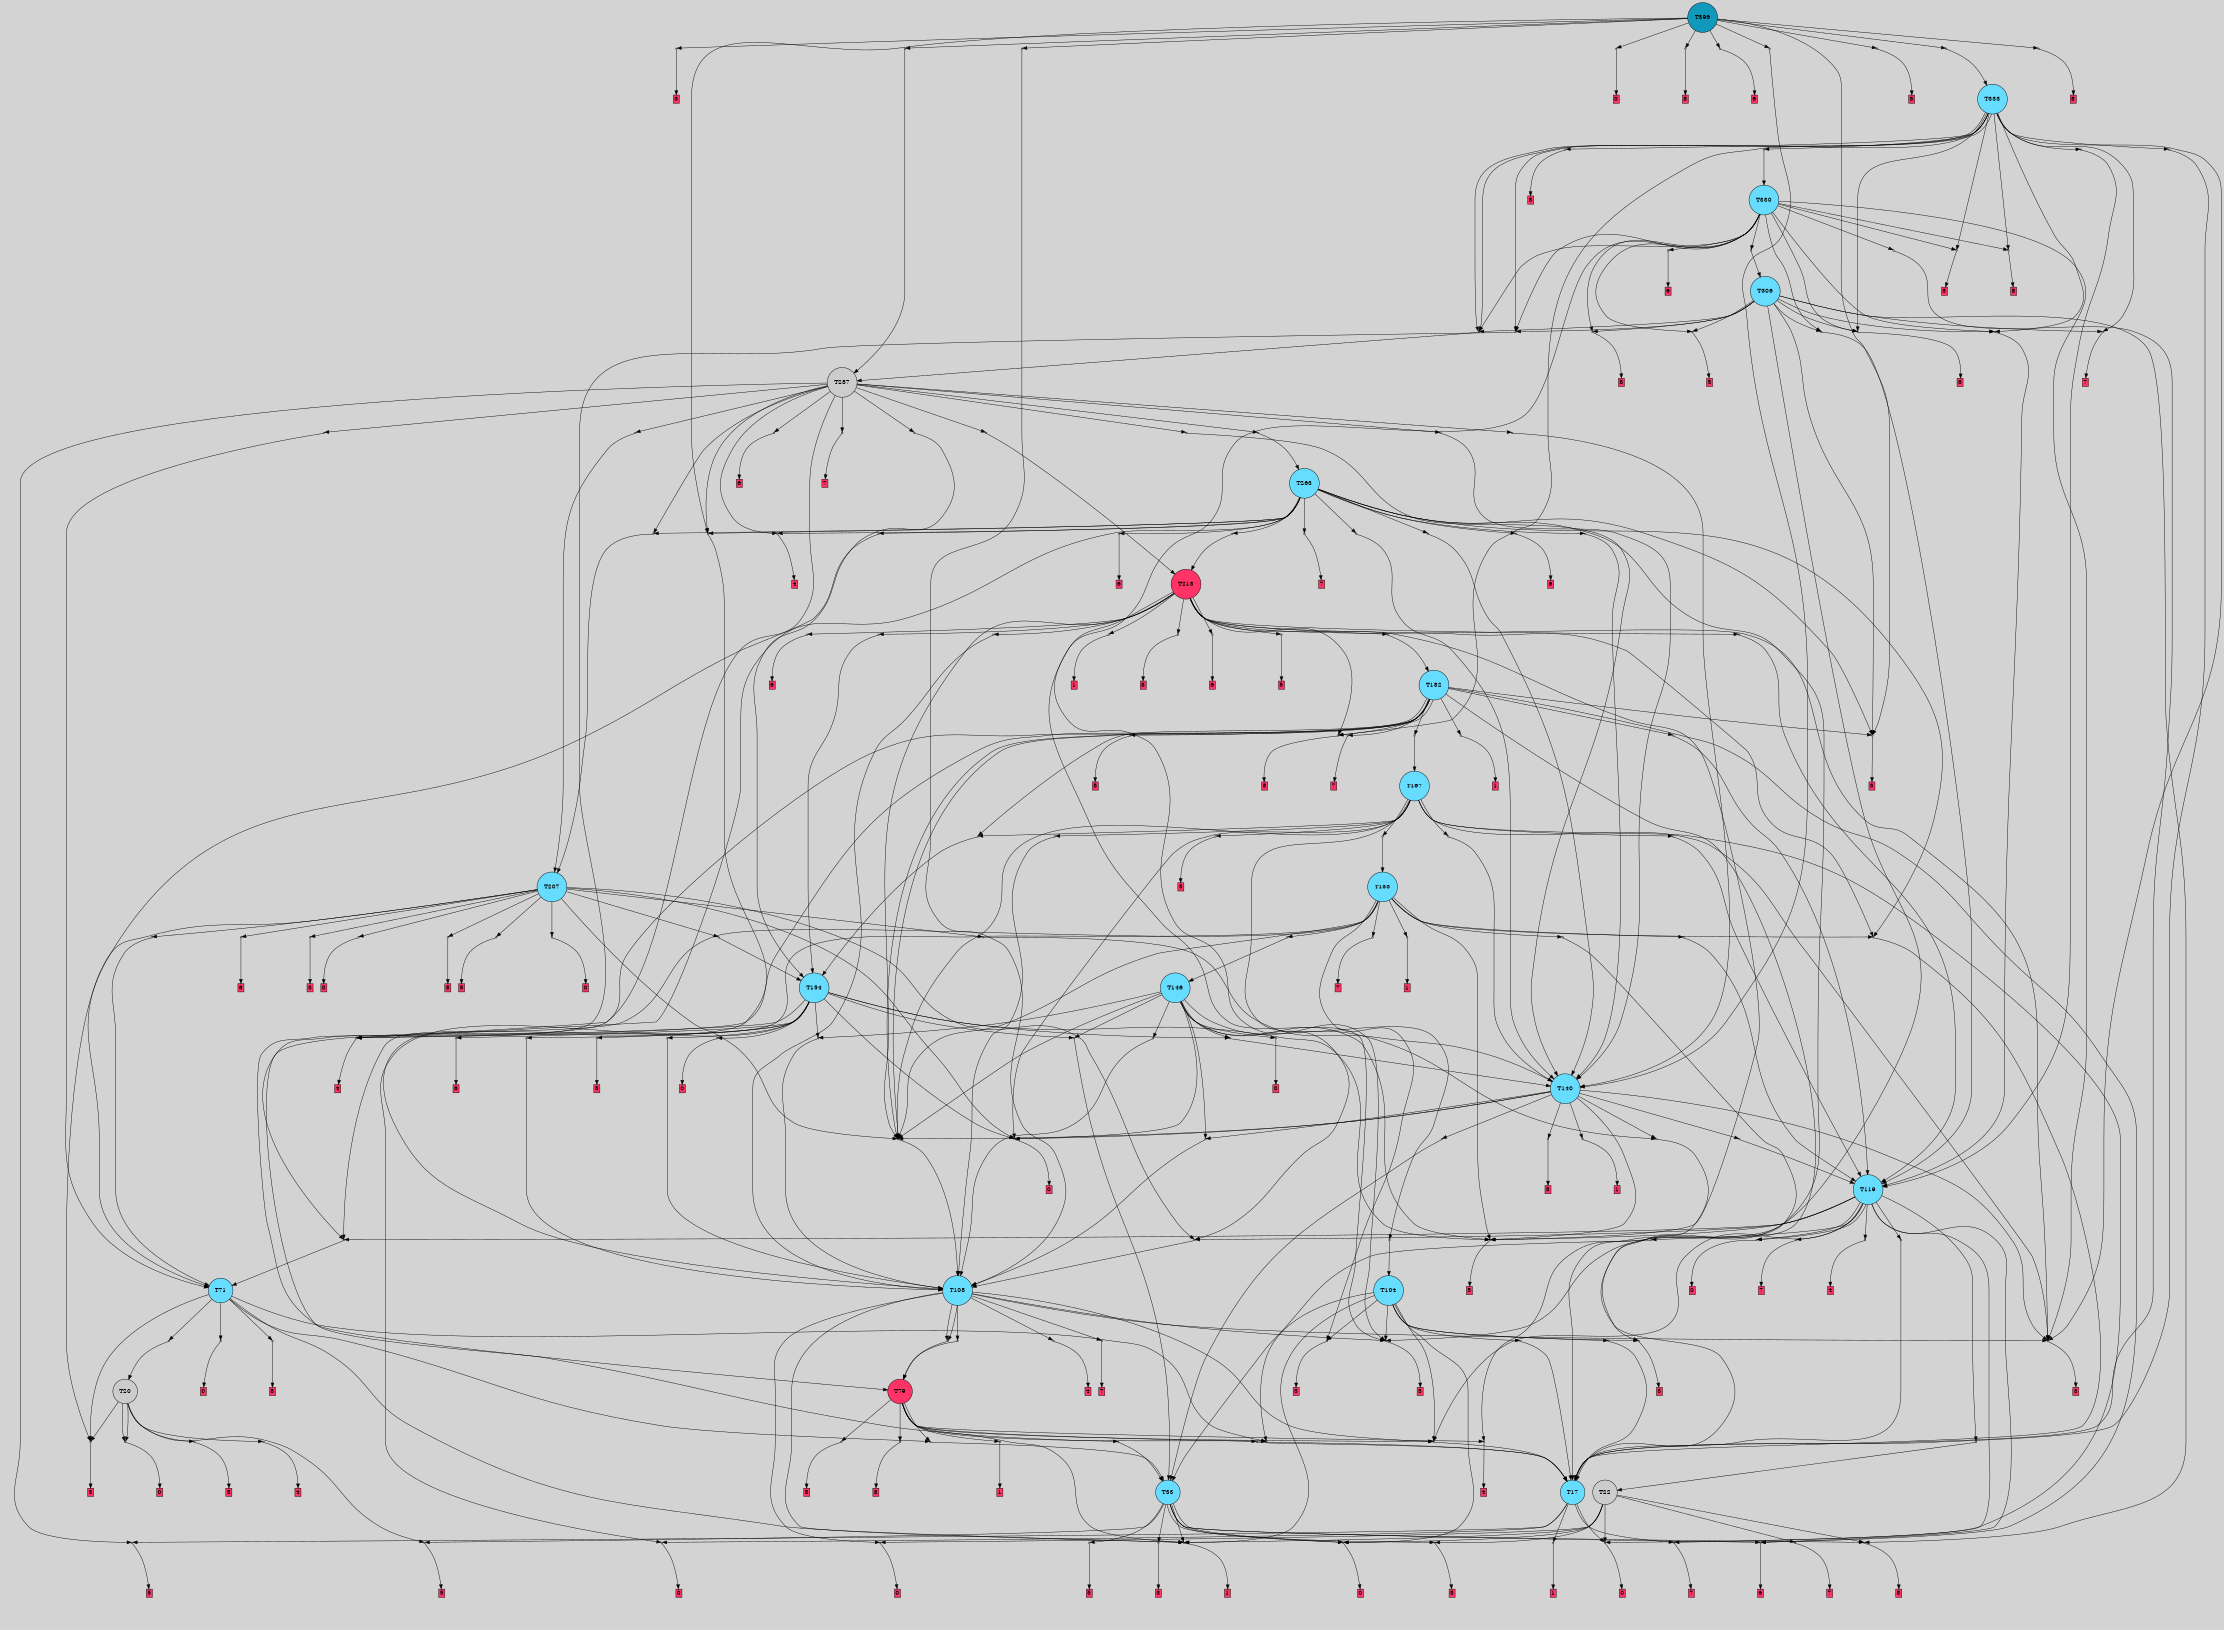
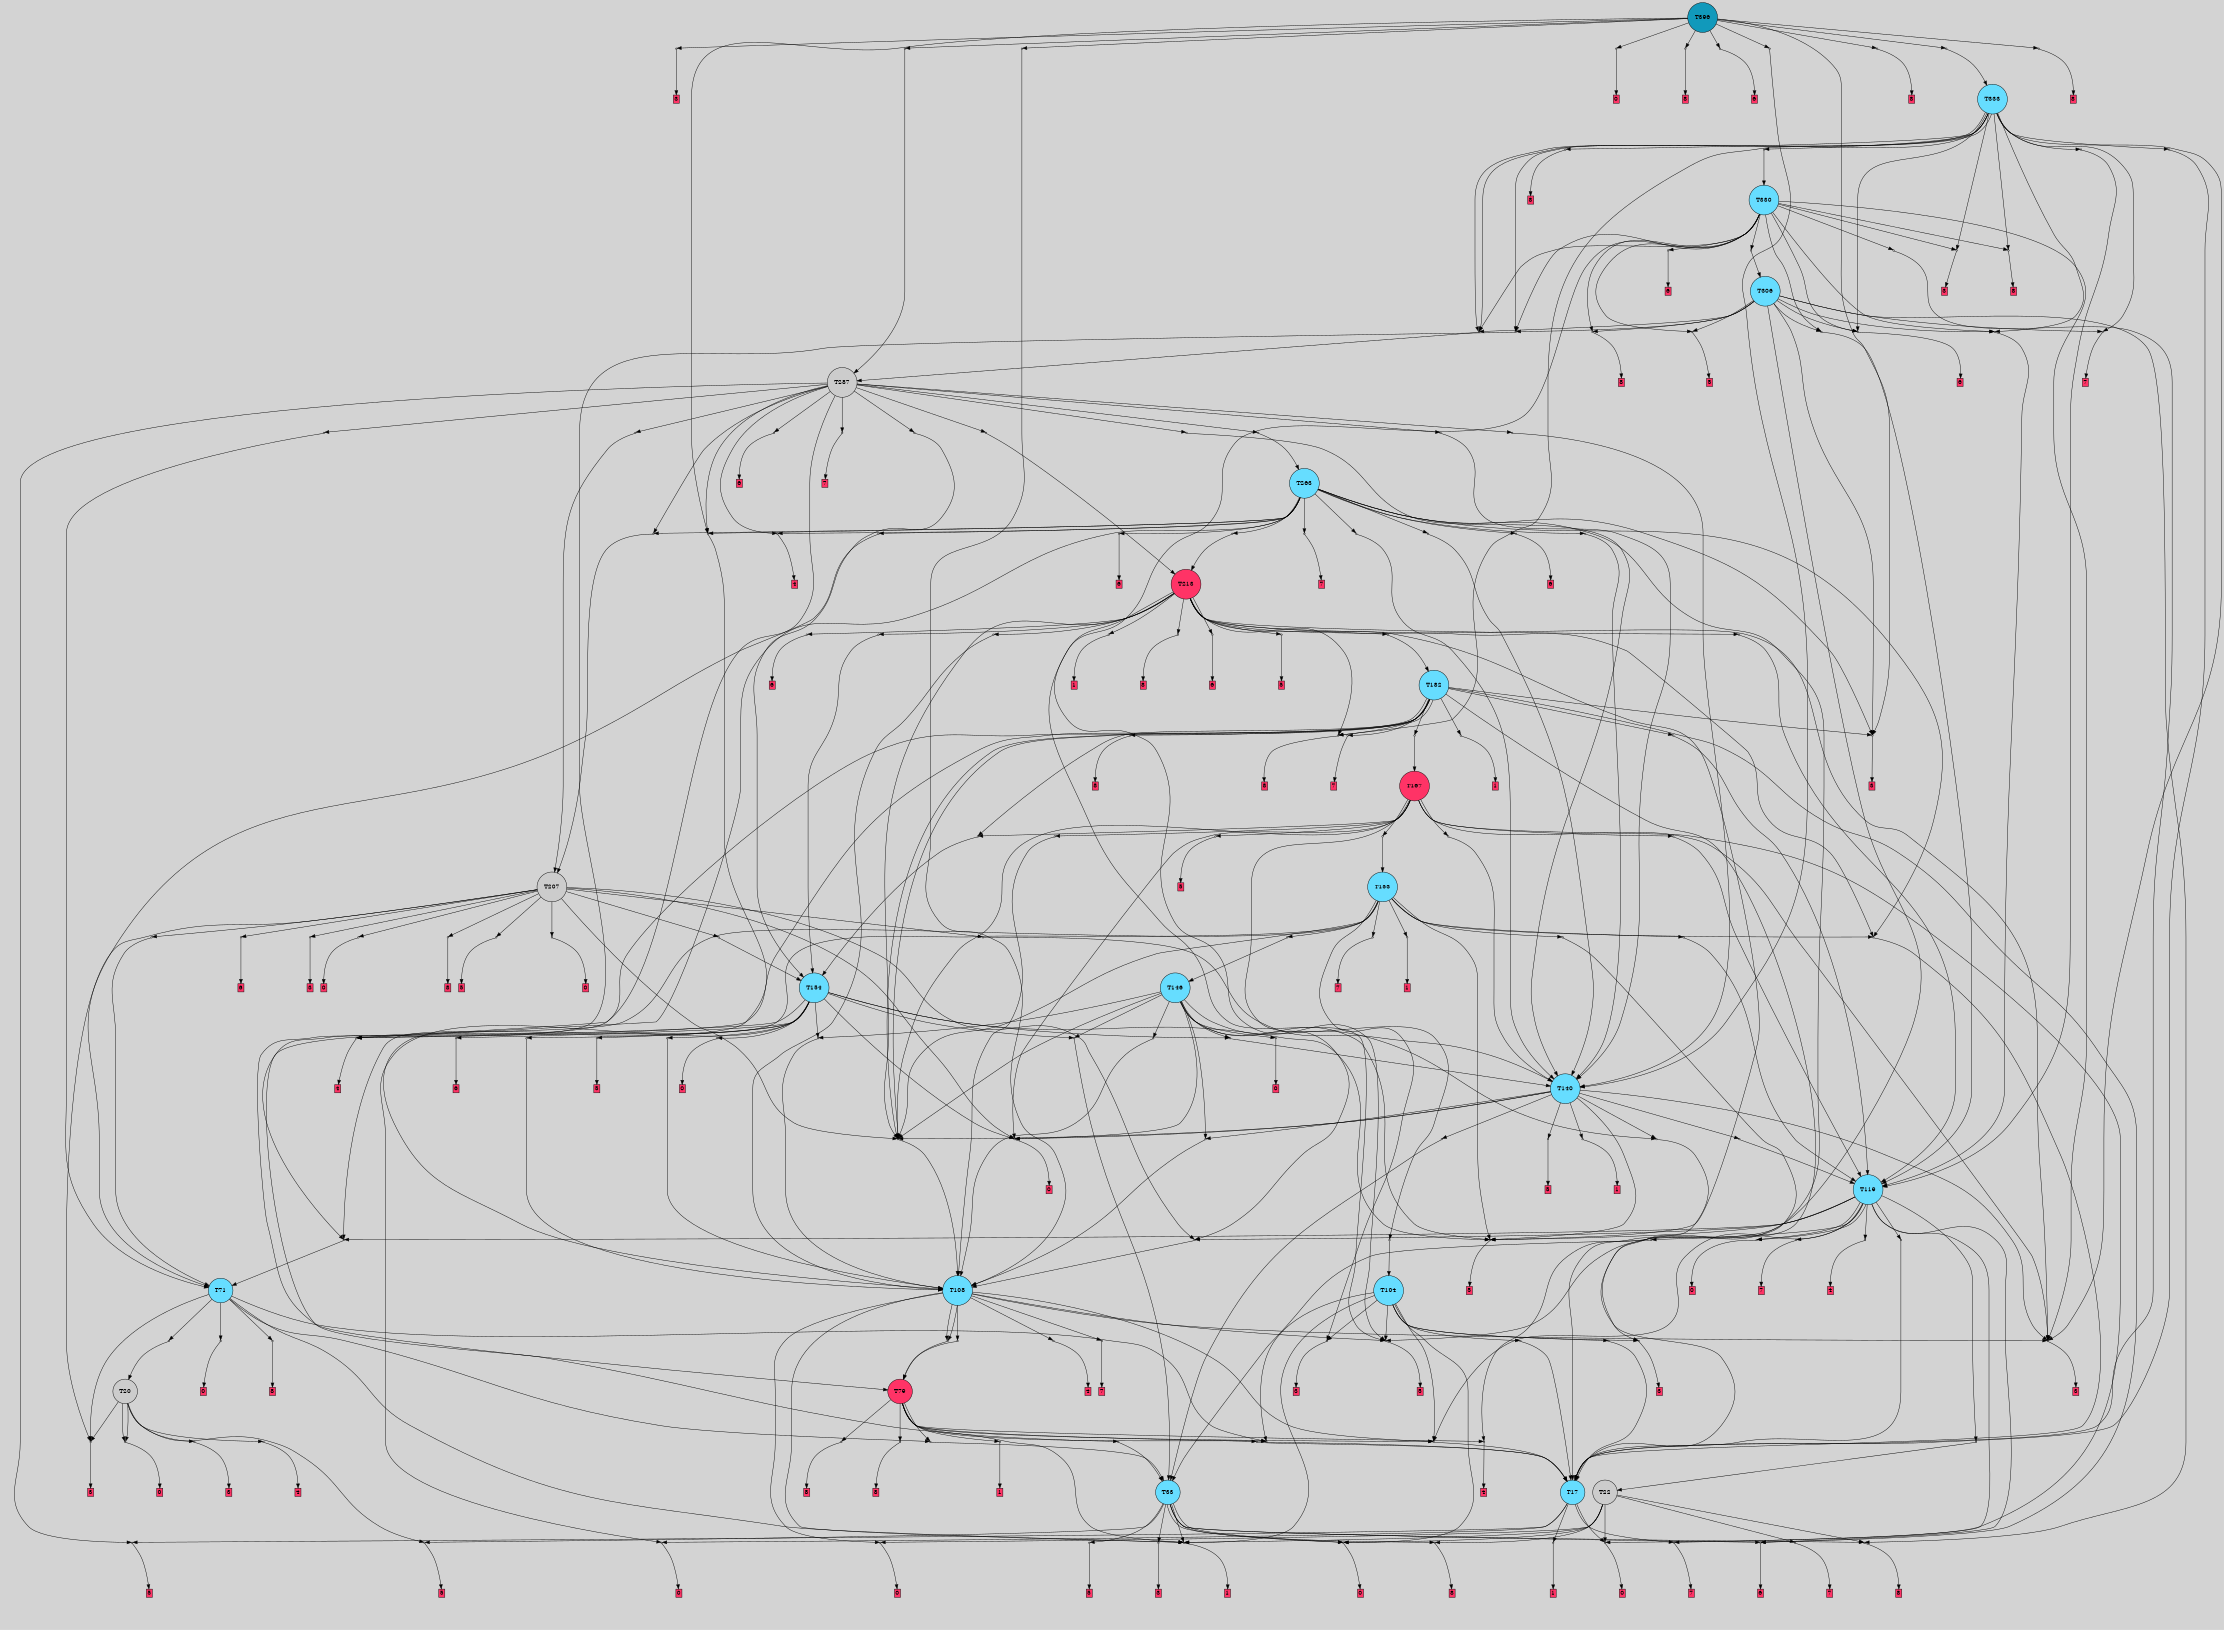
node "T167": fillcolor #66ddff -> #ff3366
node "T207": fillcolor #66ddff -> #cccccc
